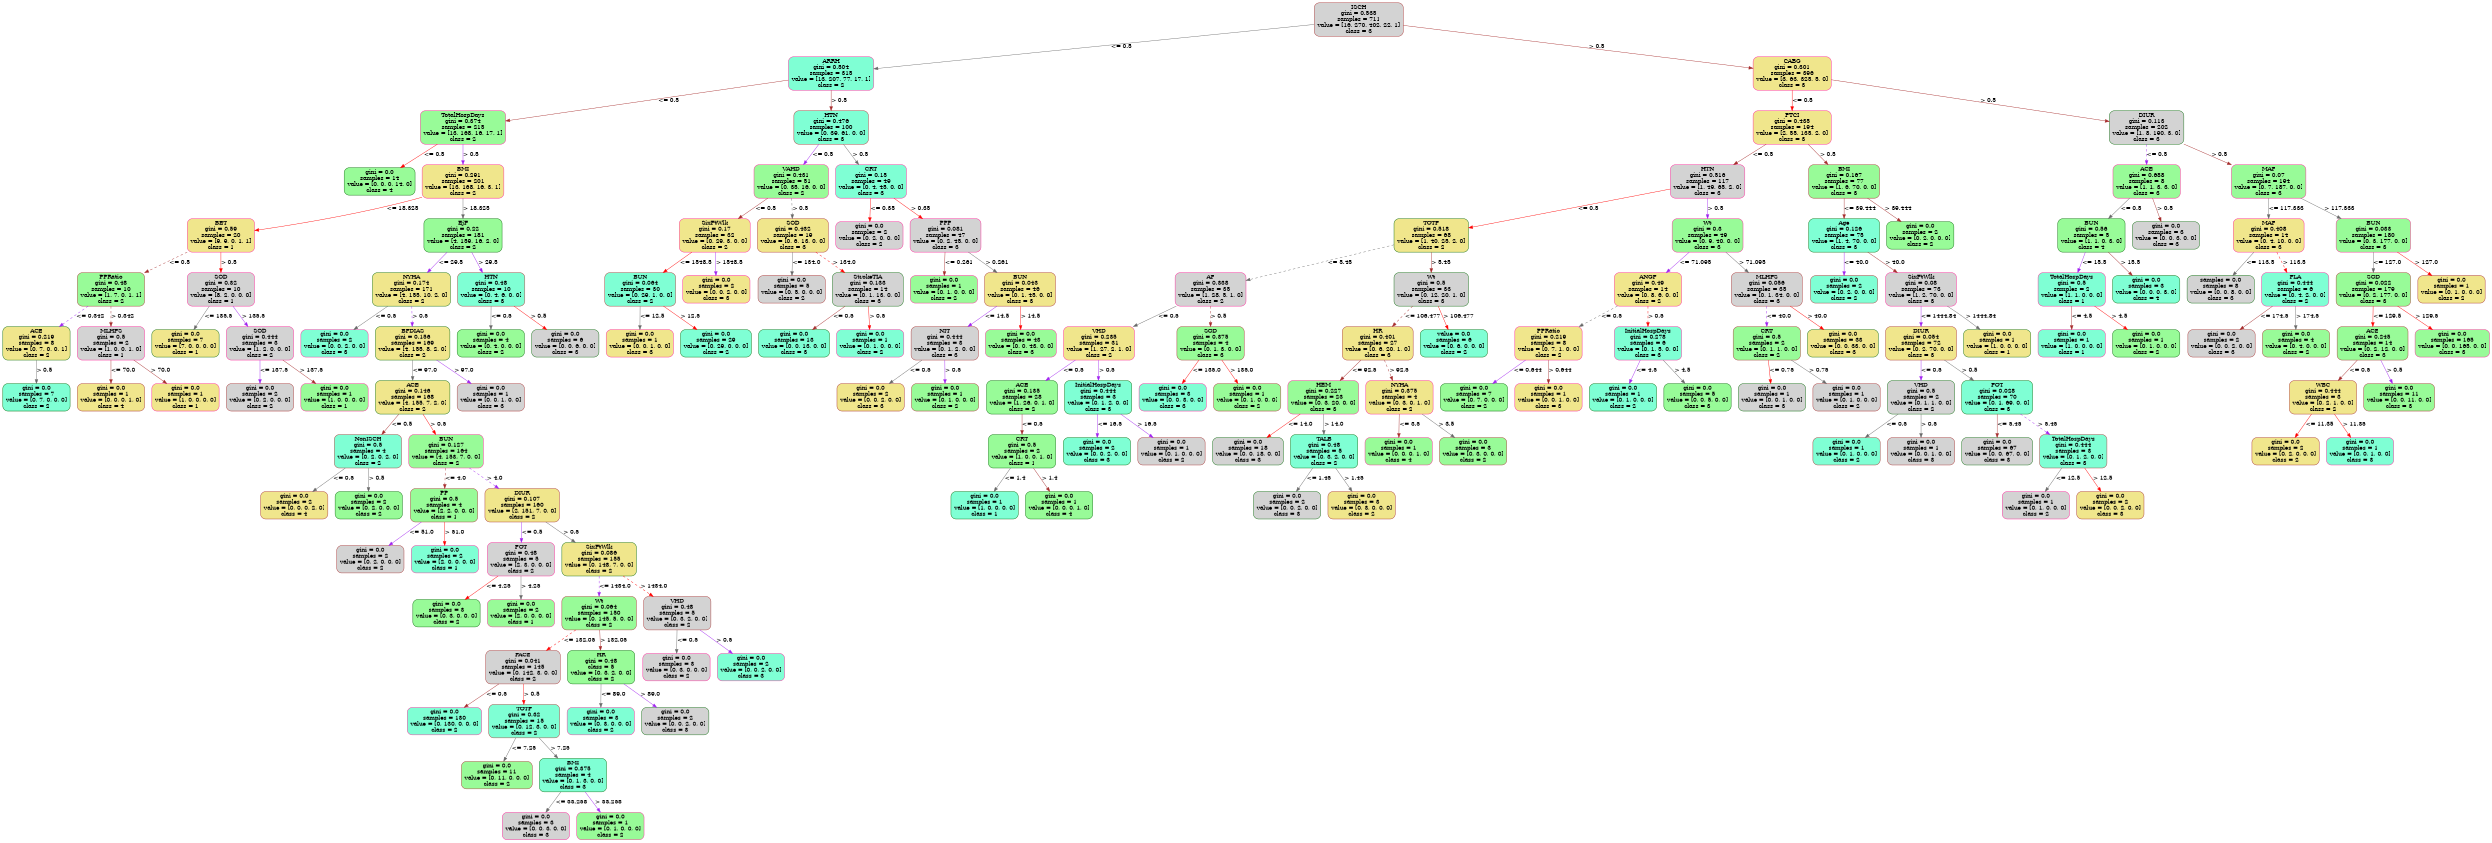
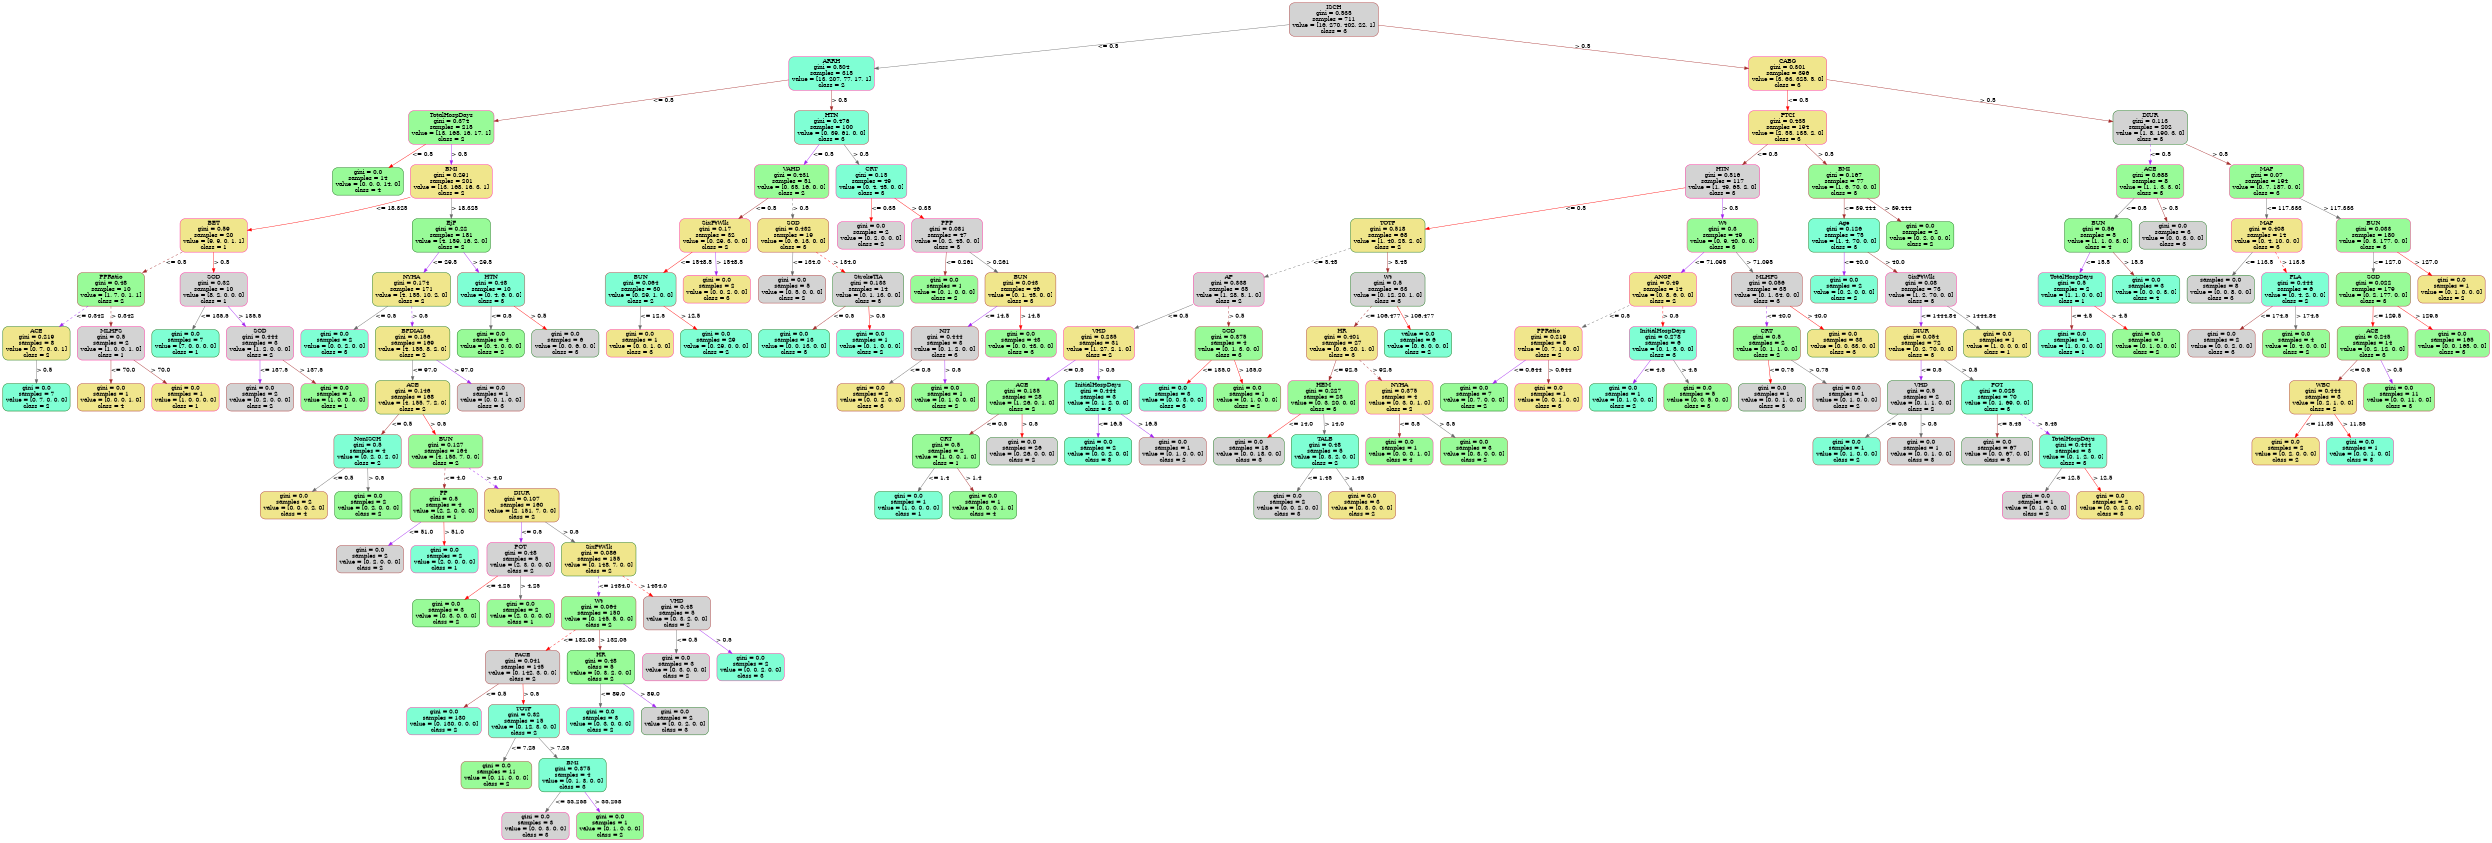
node "gini = 0.0 samples = 7 value = [7, 0, 0, 0, 0] class = 1": fillcolor khaki -> aquamarine
node "gini = 0.0 samples = 5 value = [0, 0, 5, 0, 0] class = 3": color darkgreen -> brown
node "gini = 0.0 samples = 26 value = [0, 26, 0, 0, 0] class = 2": added
